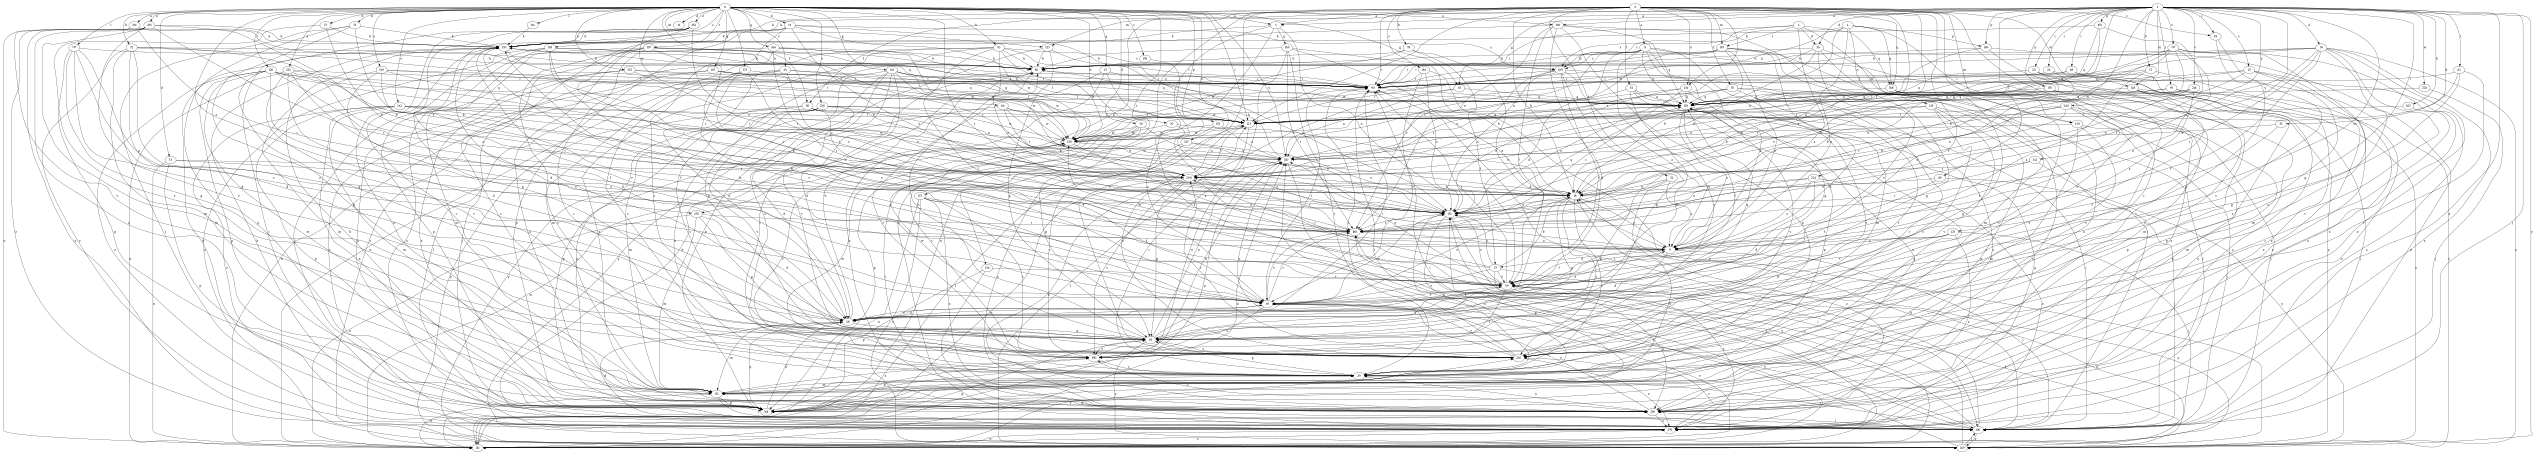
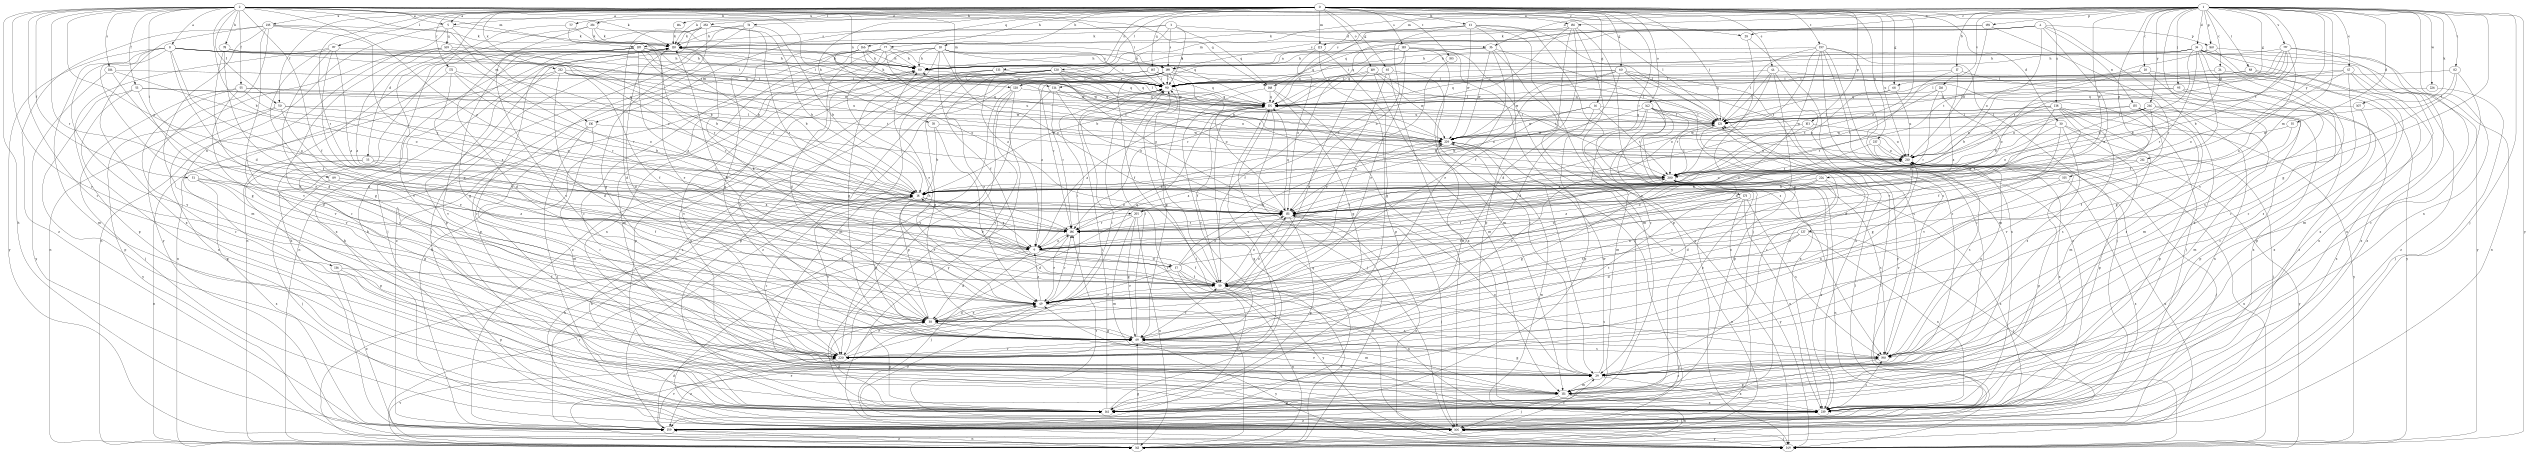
node "31": removed
edge "155" -> "170": removed, label "q"
